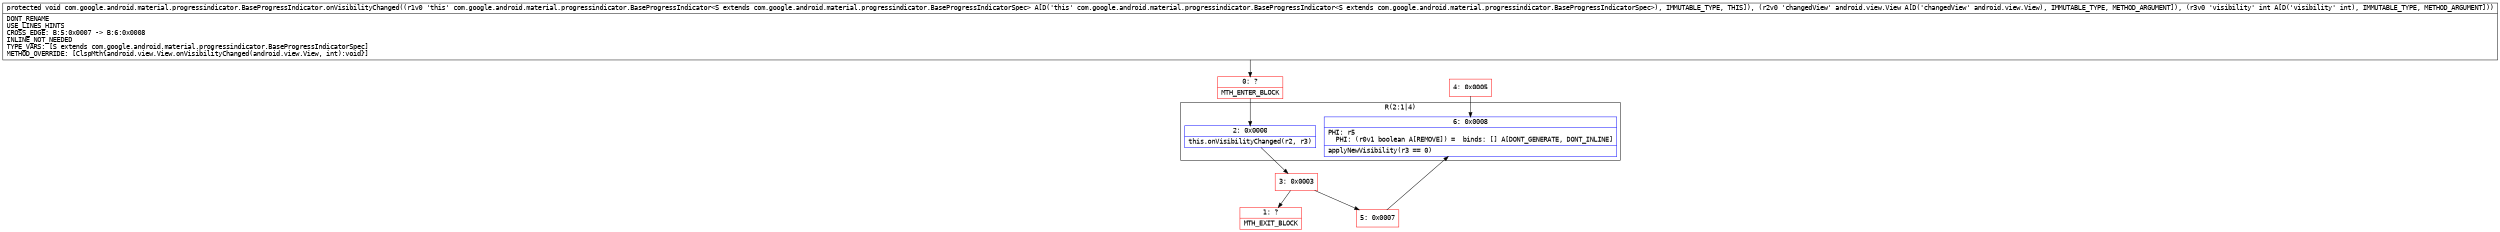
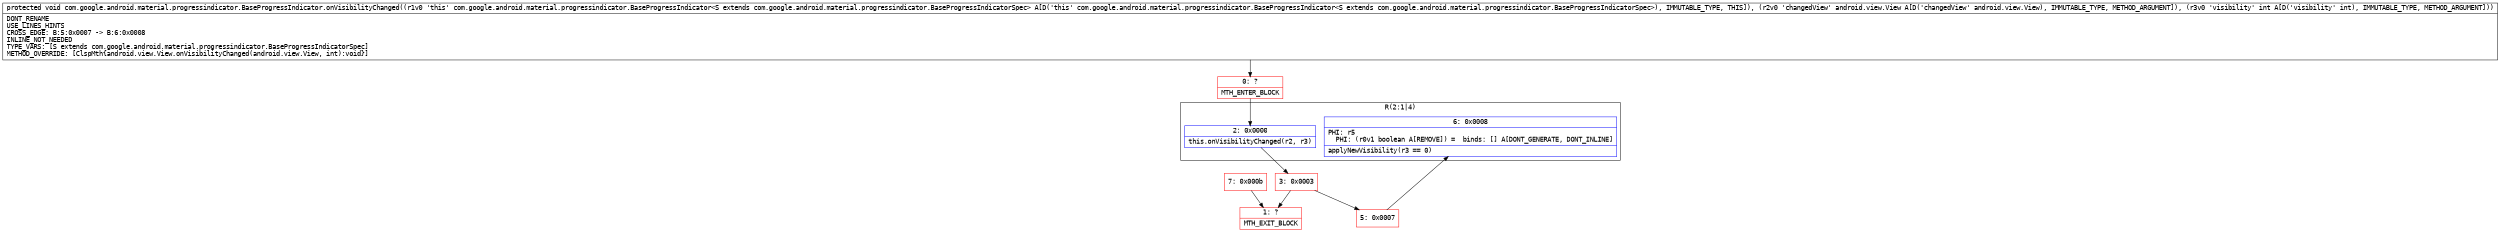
node "4: 0x0005": removed
node "7: 0x000b": added
